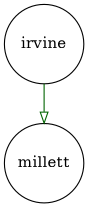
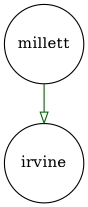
edge "irvine" -> "millett": reversed
